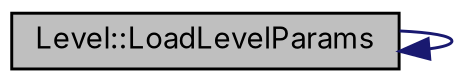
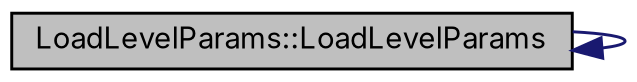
node "Level::LoadLevelParams": label "Level::LoadLevelParams" -> "LoadLevelParams::LoadLevelParams"
